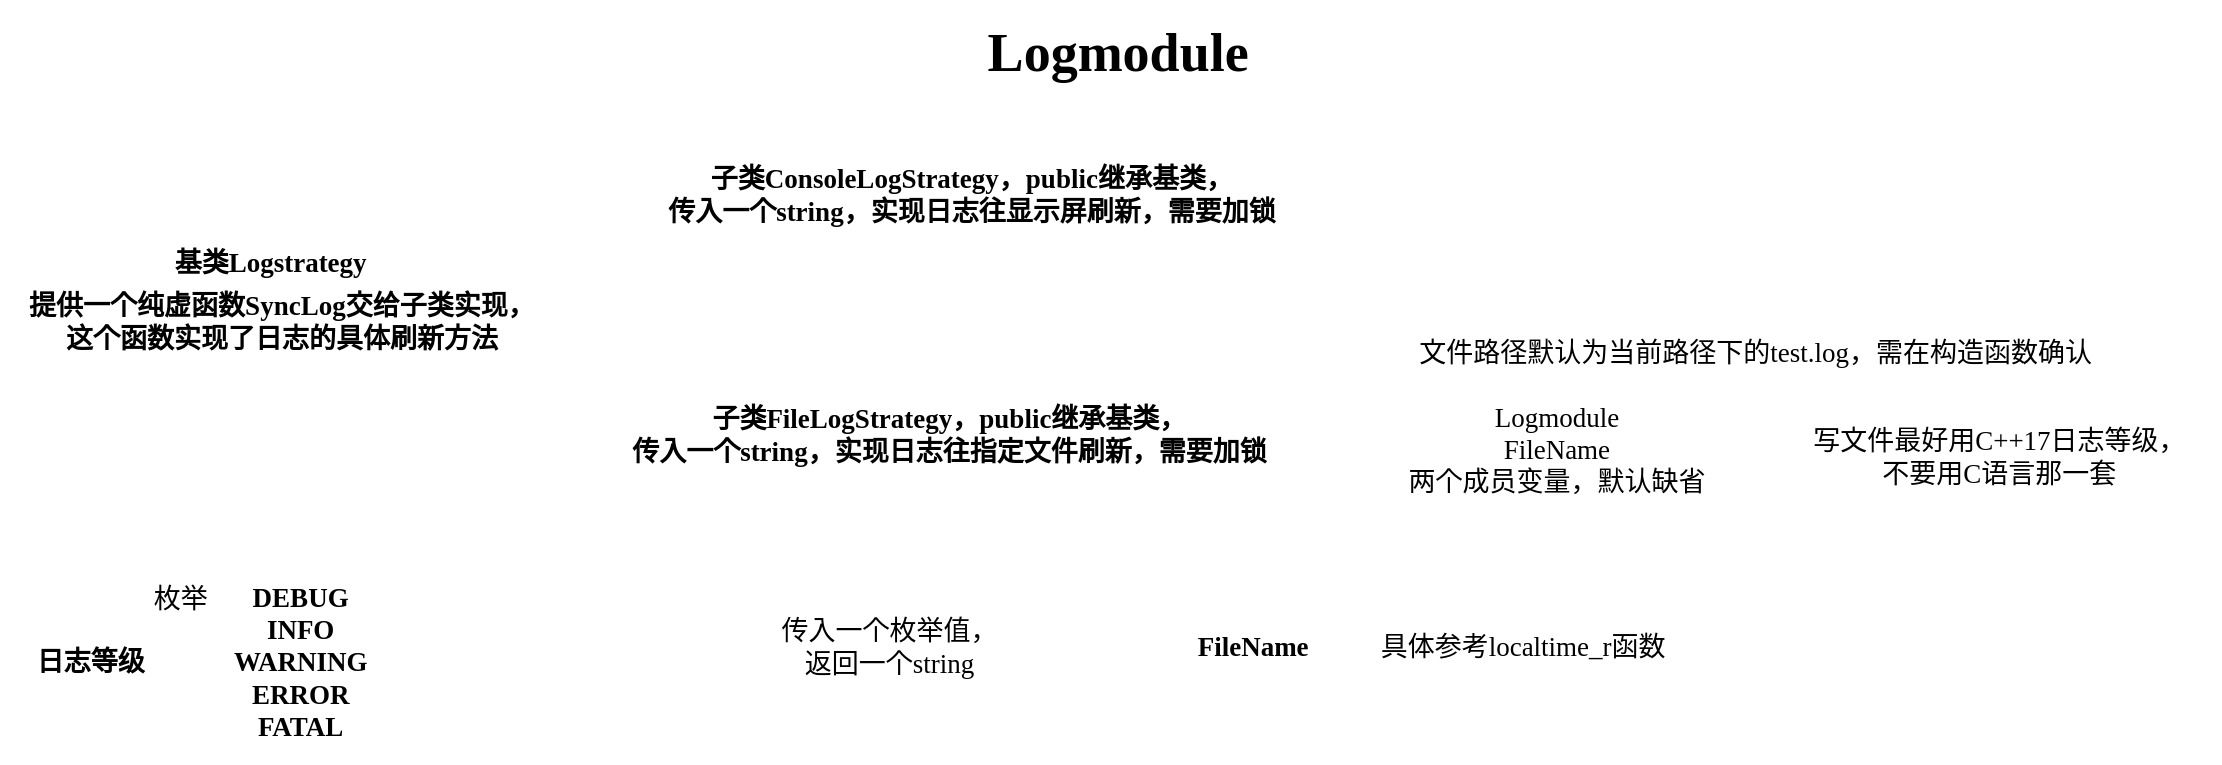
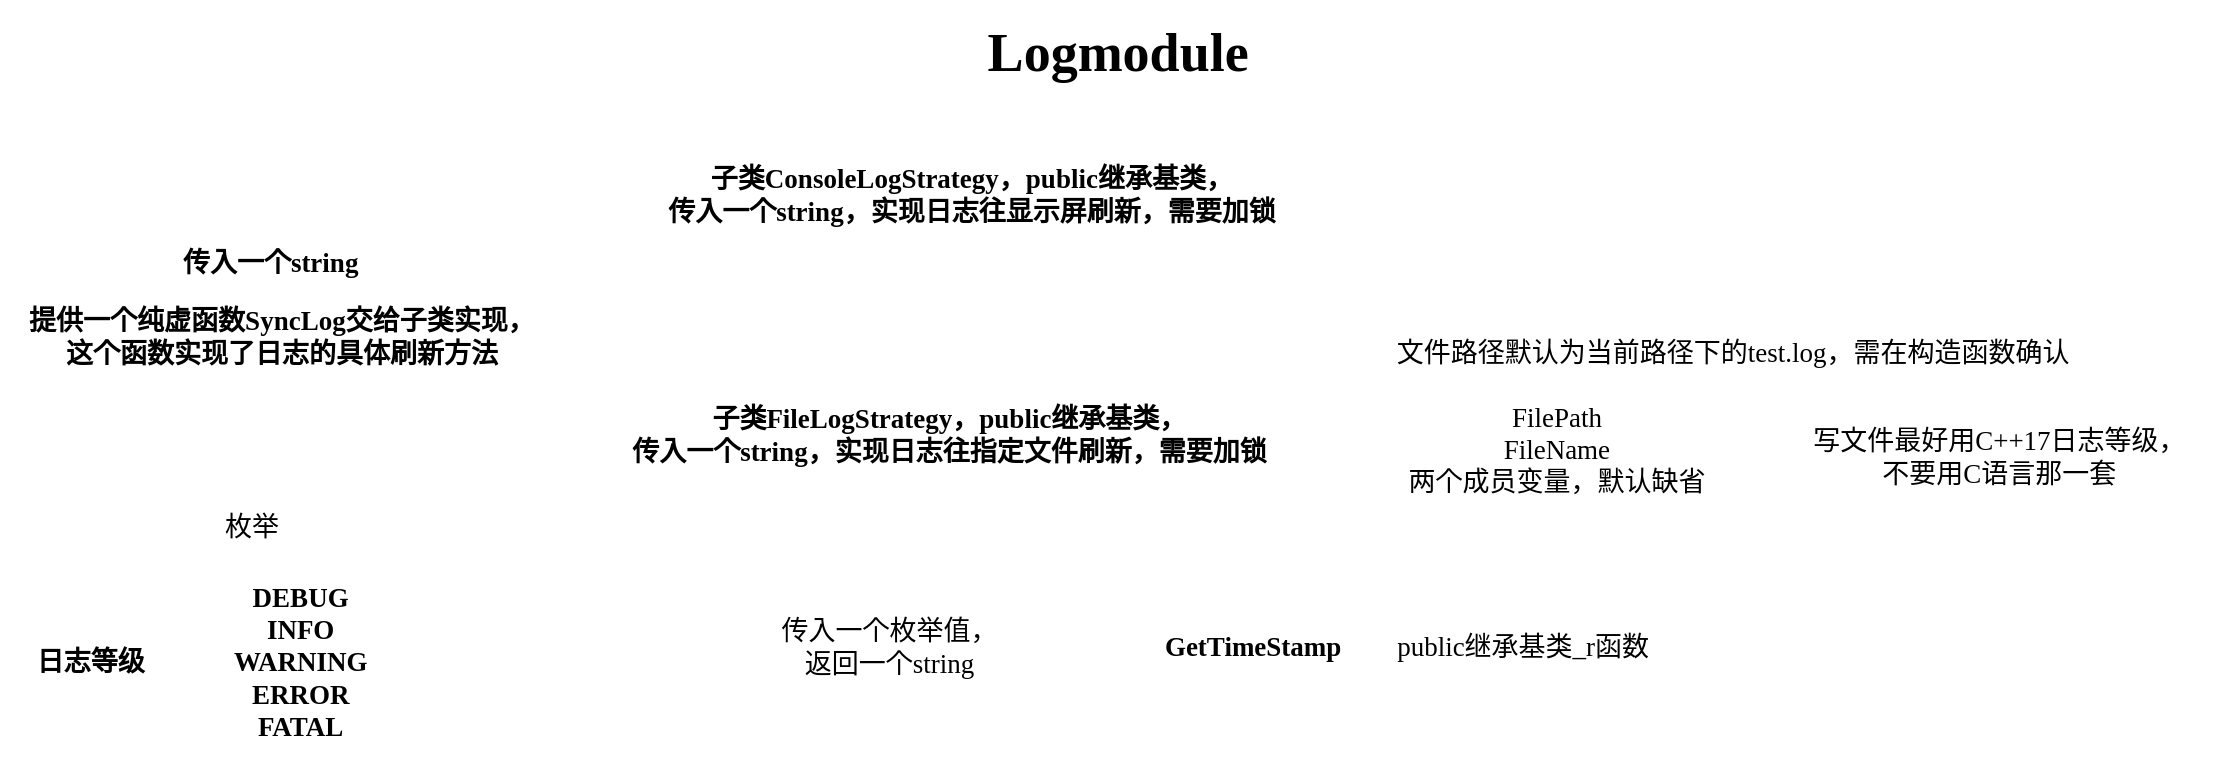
node "基类Logstrategy": label "基类Logstrategy" -> "传入一个string"
node "提供一个纯虚函数SyncLog交给子类实现， 这个函数实现了日志的具体刷新方法": moved (282, 323) -> (282, 338)
node "文件路径默认为当前路径下的test.log，需在构造函数确认": moved (1755, 353) -> (1733, 353)
node "Logmodule FileName 两个成员变量，默认缺省": label "Logmodule FileName 两个成员变量，默认缺省" -> "FilePath FileName 两个成员变量，默认缺省"
node "枚举": moved (180, 599) -> (252, 528)
node "FileName": label "FileName" -> "GetTimeStamp"
node "具体参考localtime_r函数": label "具体参考localtime_r函数" -> "public继承基类_r函数"
